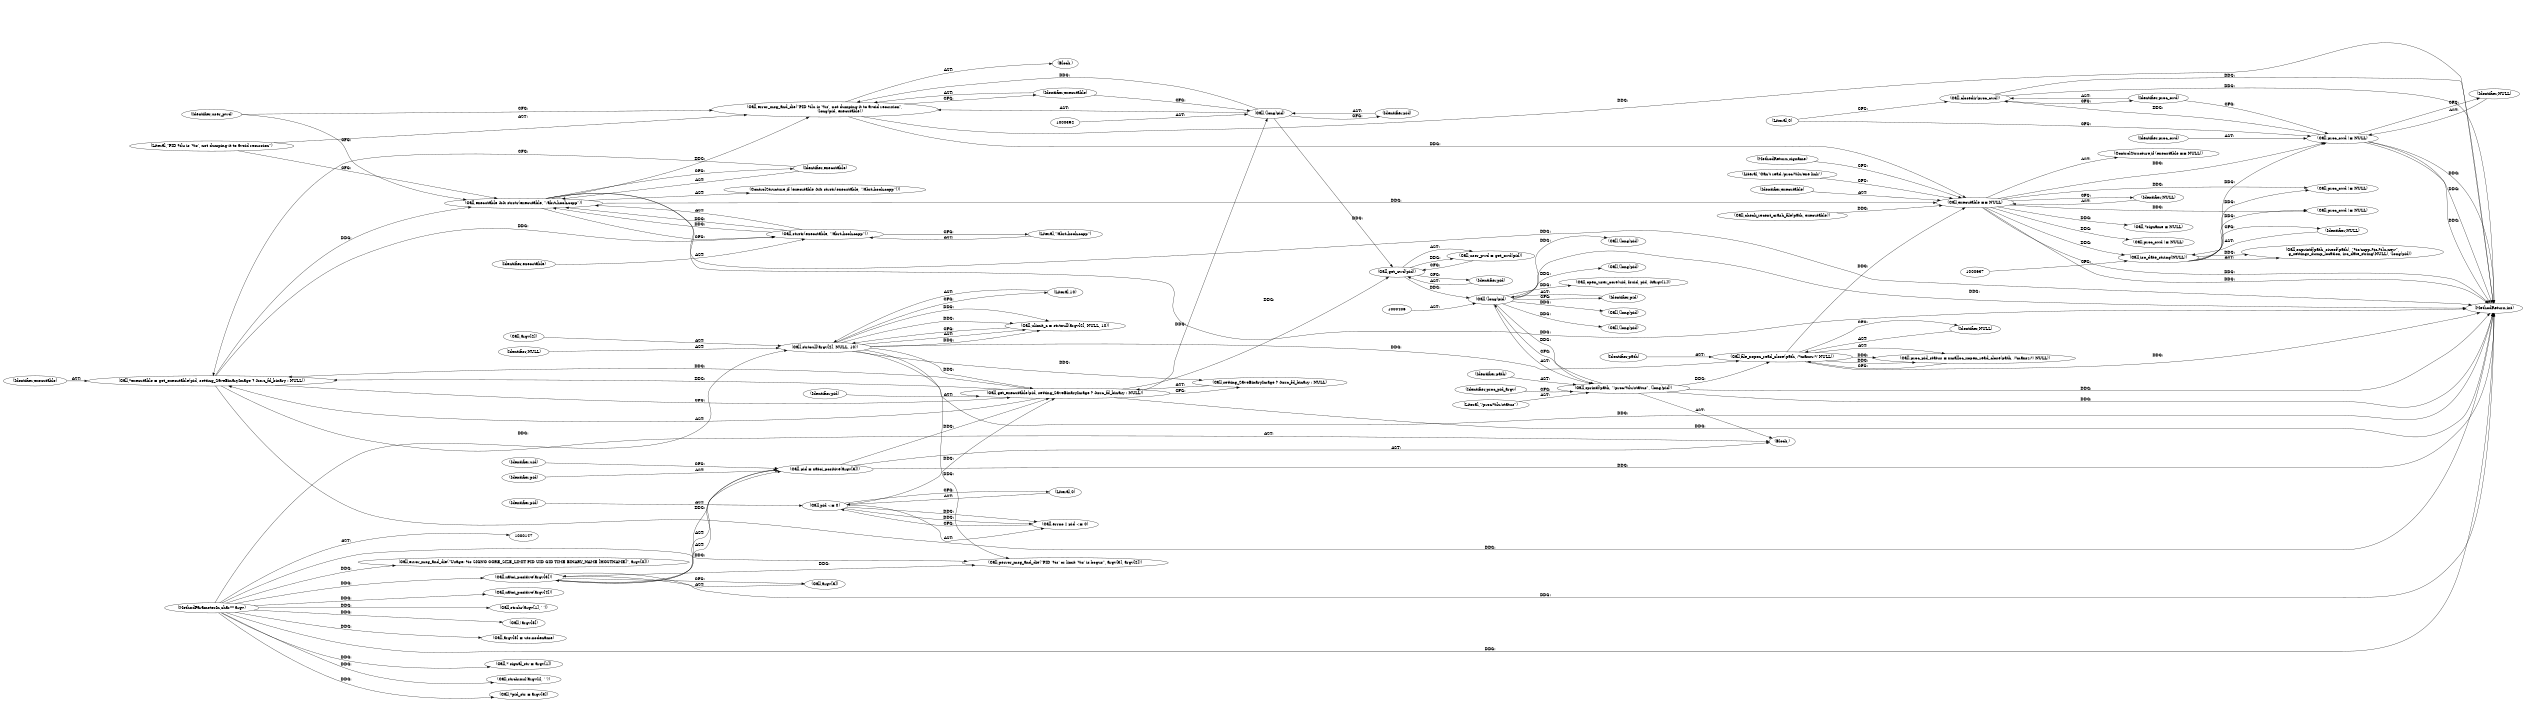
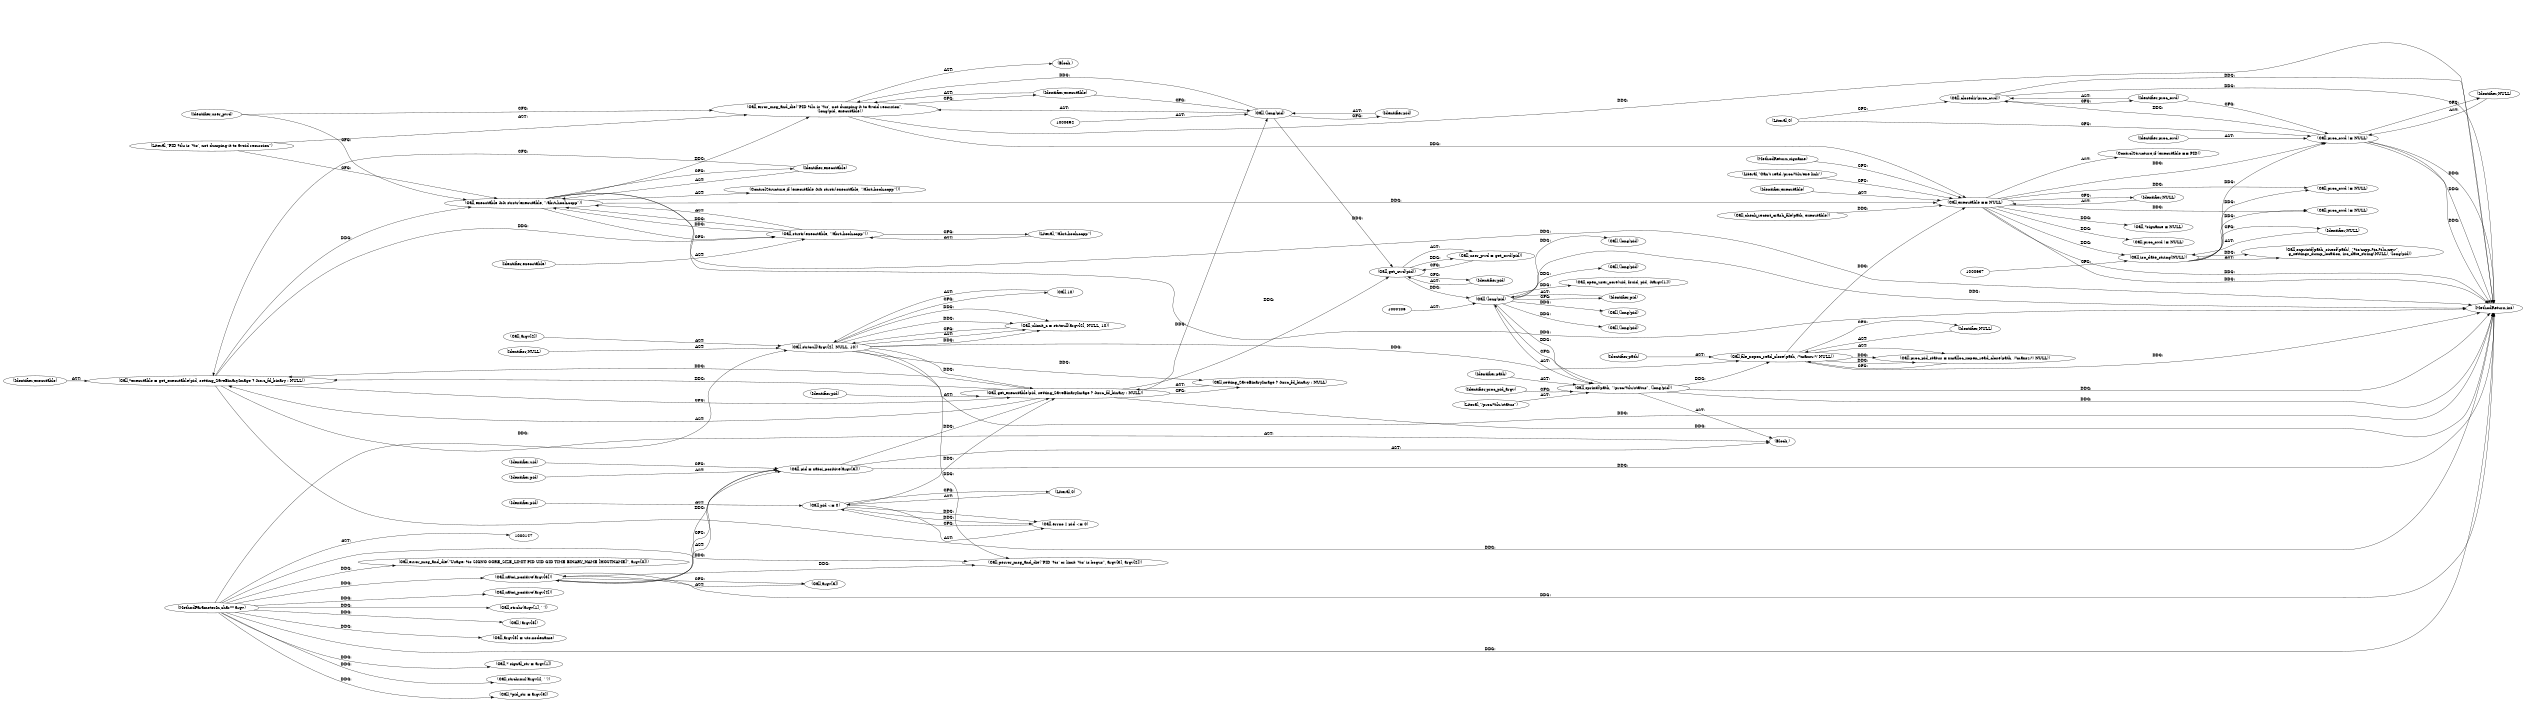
node "(ControlStructure,if (executable == NULL))": label "(ControlStructure,if (executable == NULL))" -> "(ControlStructure,if (executable == PID))"
node "(Literal,10)": label "(Literal,10)" -> "(Call,10)"
edge "(Call,pid = xatoi_positive(argv[3]))" -> "(Call,xatoi_positive(argv[3]))": label "AST: " -> "CFG: "
